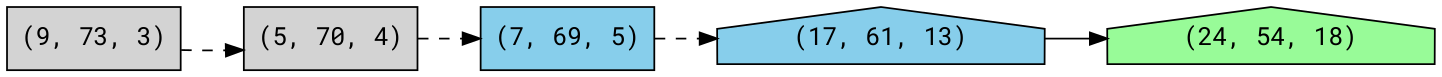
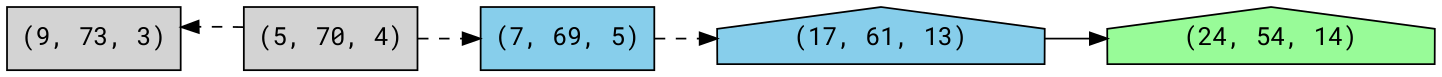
node "(24, 54, 18)": label "(24, 54, 18)" -> "(24, 54, 14)"
edge "(9, 73, 3)" -> "(5, 70, 4)": reversed
